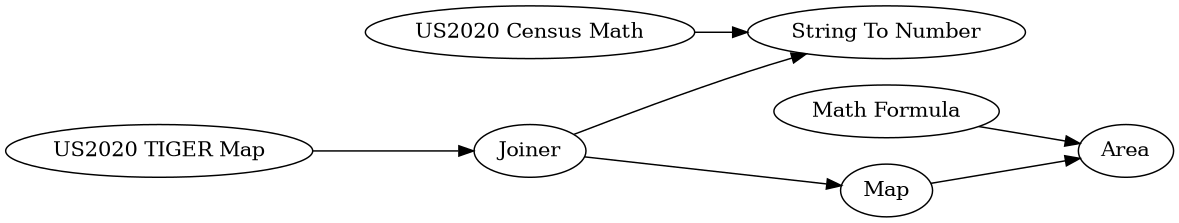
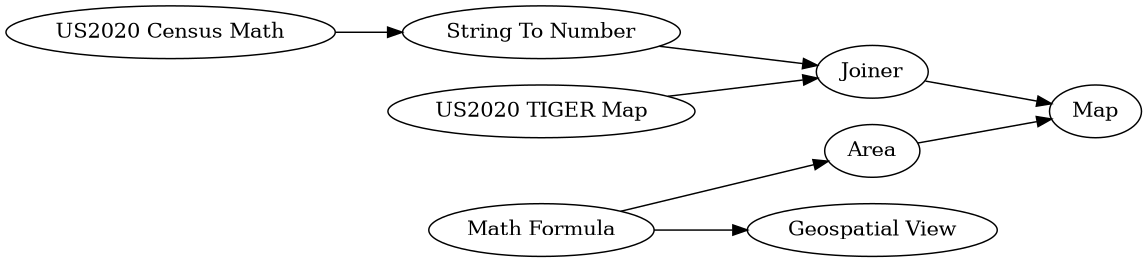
edge "Joiner" -> "String To Number": reversed
edge "Map" -> "Area": reversed
node "Geospatial View": added
